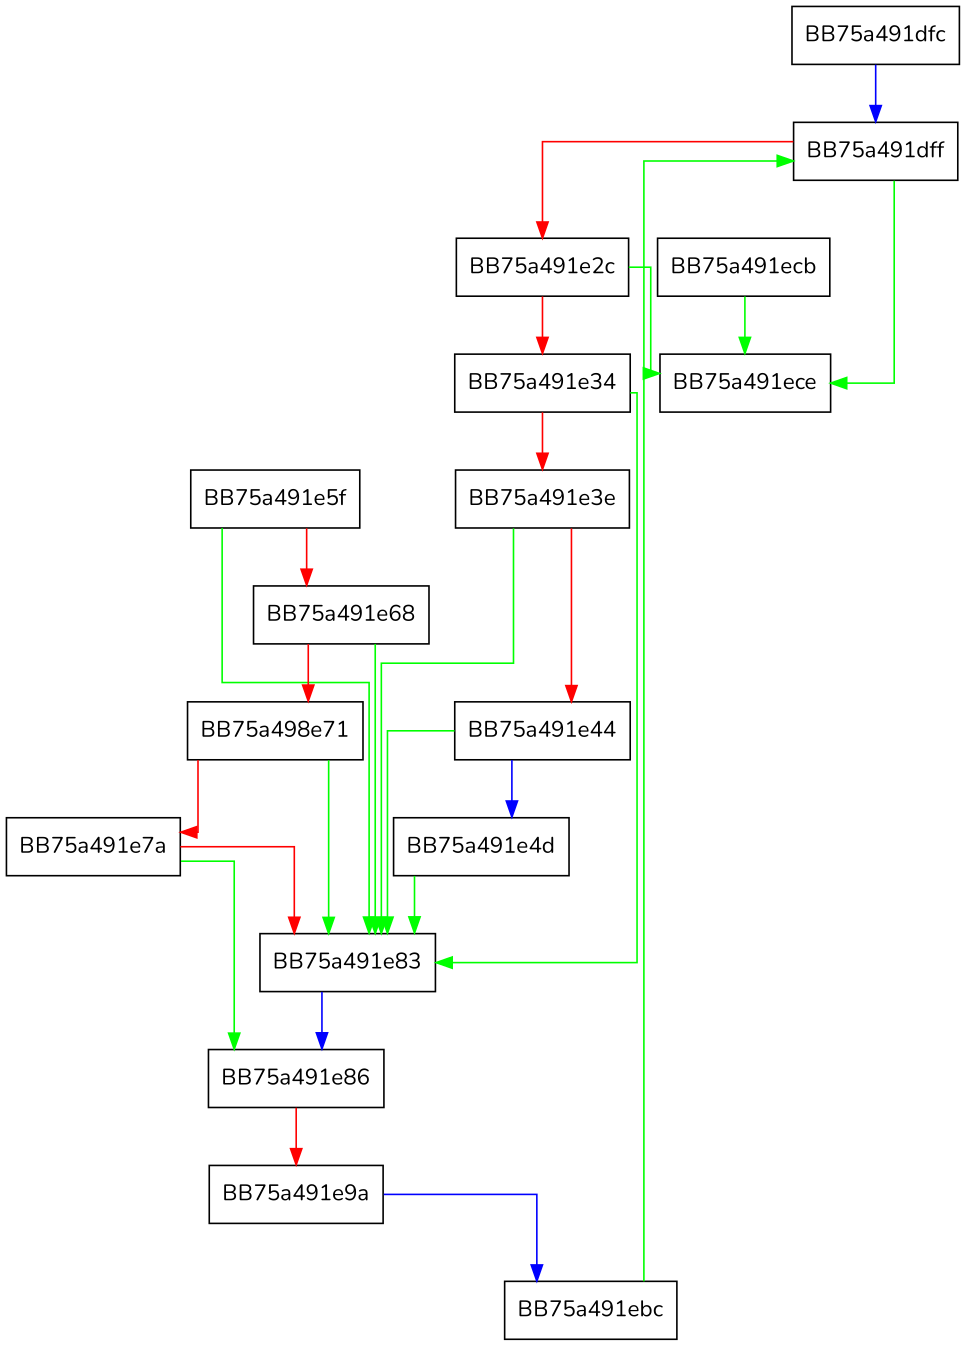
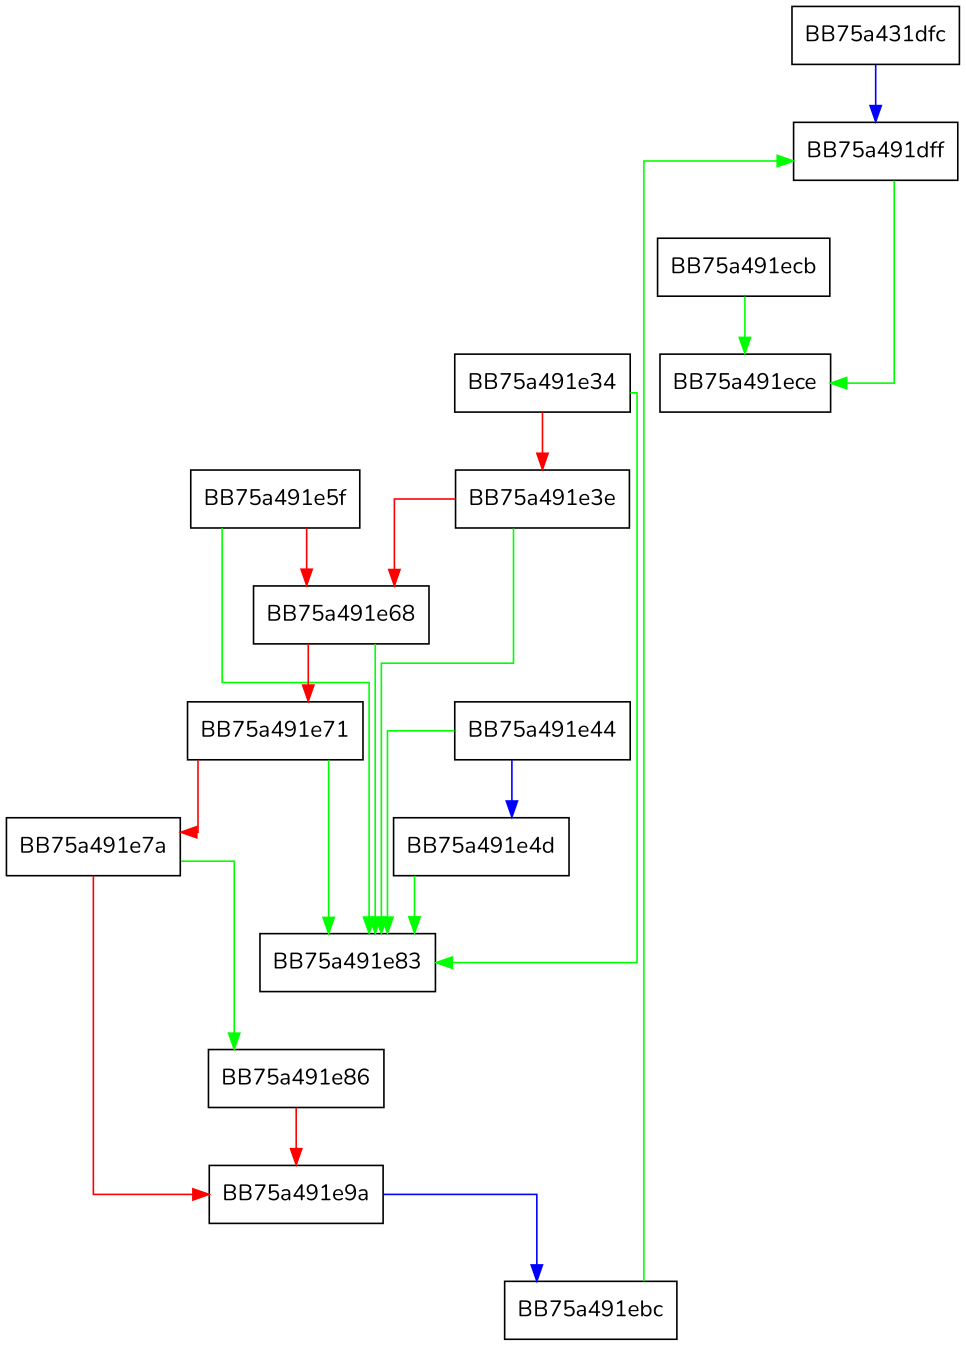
node "BB75a491dfc": label "BB75a491dfc" -> "BB75a431dfc"
node "BB75a491e2c": removed
edge "BB75a491e3e" -> "BB75a491e44": now "BB75a491e3e" -> "BB75a491e68"
node "BB75a498e71": label "BB75a498e71" -> "BB75a491e71"
edge "BB75a491e7a" -> "BB75a491e83": now "BB75a491e7a" -> "BB75a491e9a"
edge "BB75a491e83" -> "BB75a491e86": removed
